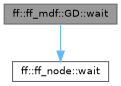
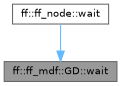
edge "ff::ff_mdf::GD::wait" -> "ff::ff_node::wait": reversed
